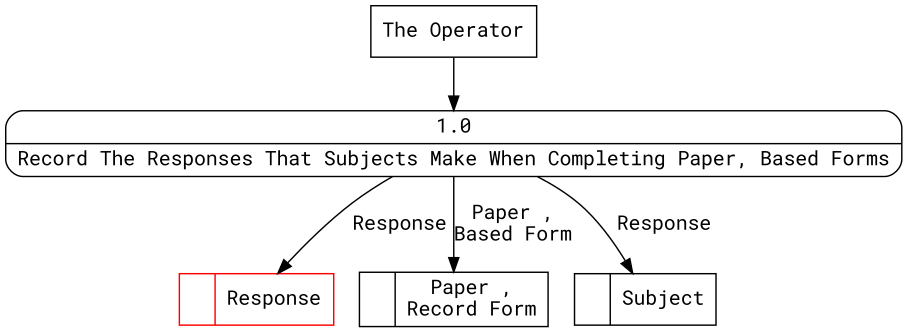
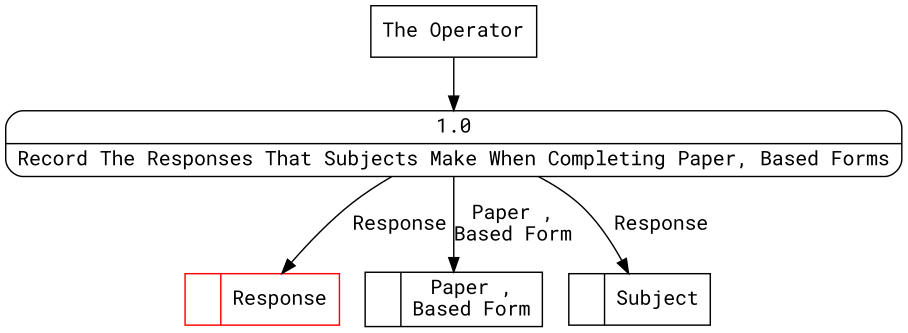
node "Paper ,": text "Record Form" -> "Based Form"
